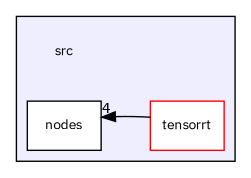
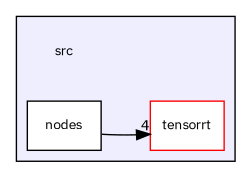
edge "tensorrt" -> "nodes": reversed
